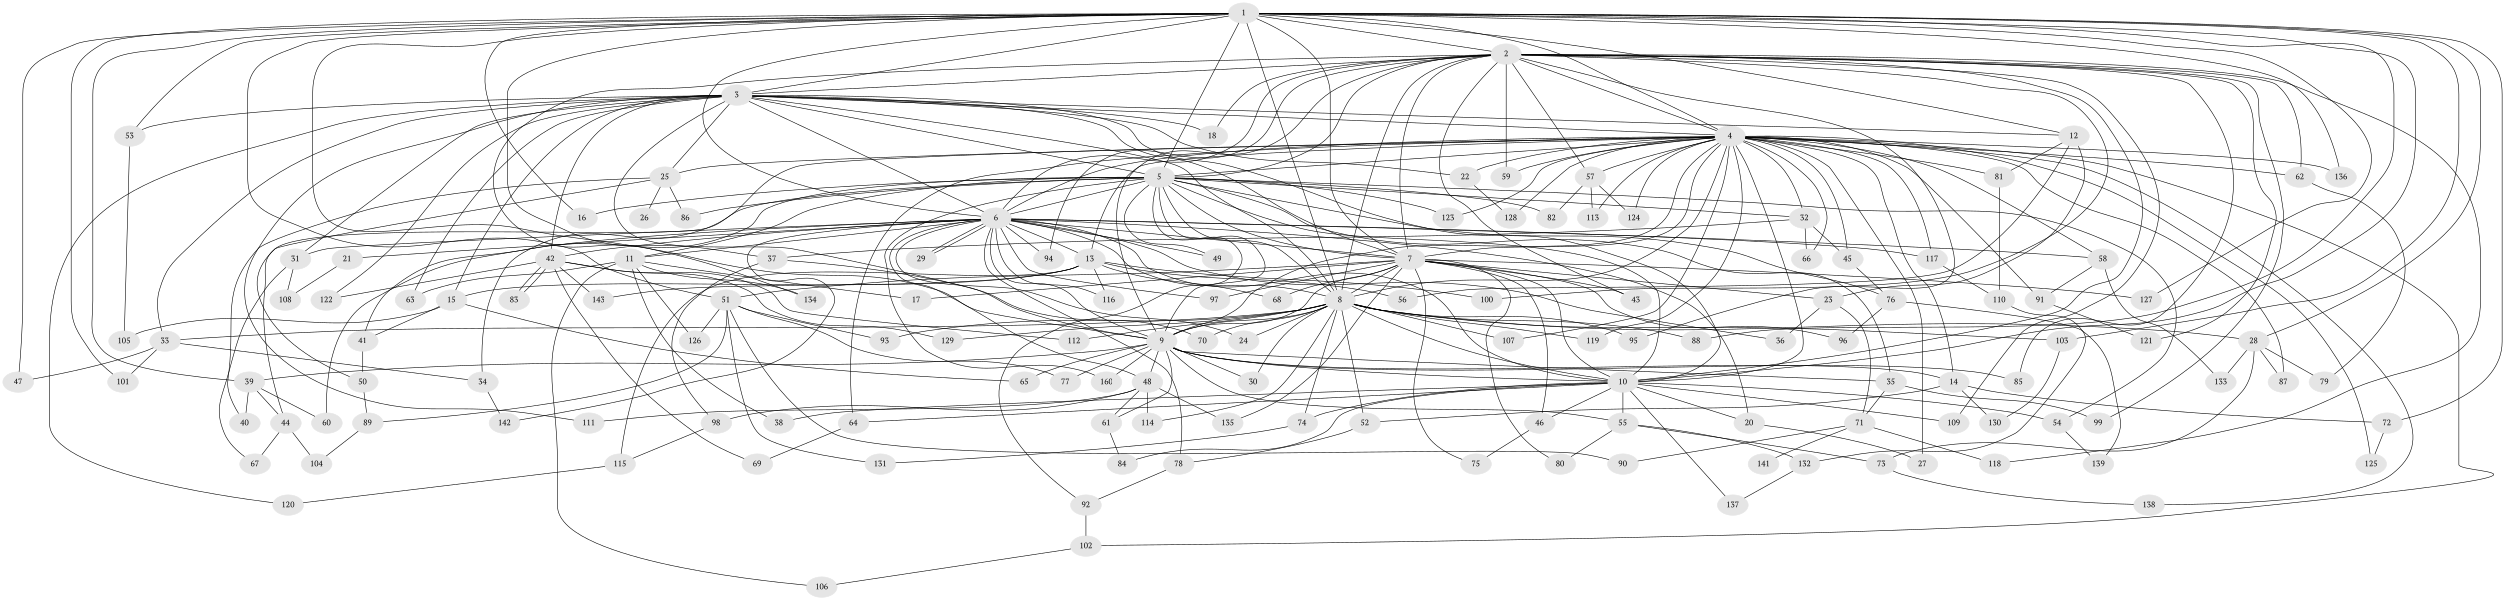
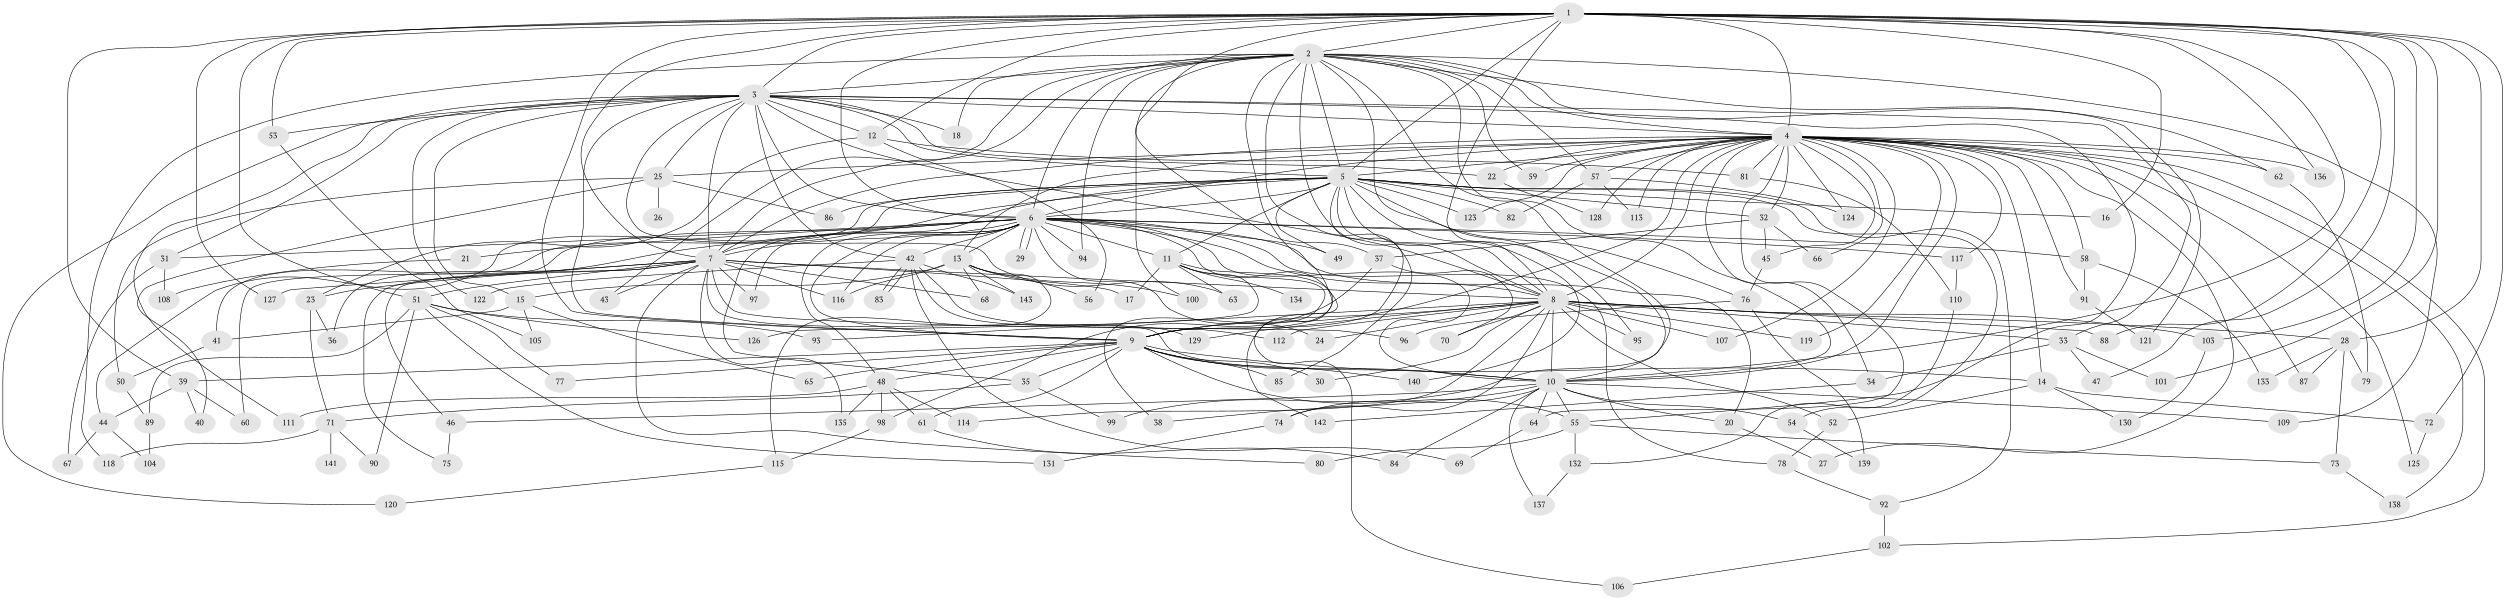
edge "2" -- "134": removed
edge "3" -- "10": now "3" -- "55"
edge "7" -- "9": now "7" -- "116"
node "160": label "160" -> "140"
